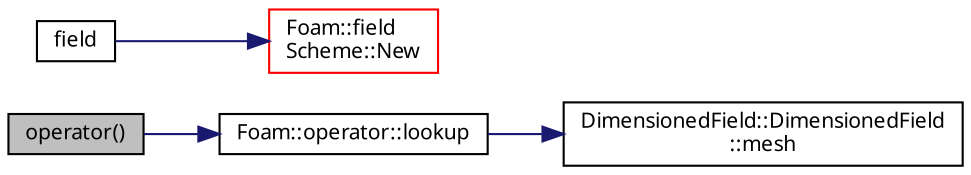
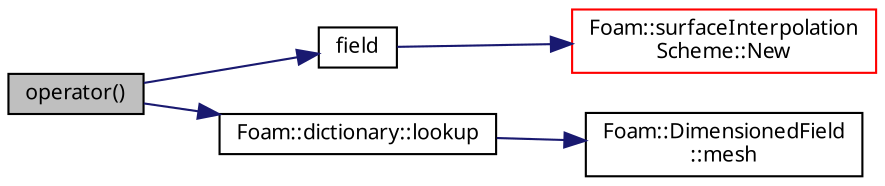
node "Foam::field Scheme::New": label "Foam::field Scheme::New" -> "Foam::surfaceInterpolation Scheme::New"
edge "operator()" -> "field": added
node "Foam::operator::lookup": label "Foam::operator::lookup" -> "Foam::dictionary::lookup"
node "DimensionedField::DimensionedField ::mesh": label "DimensionedField::DimensionedField ::mesh" -> "Foam::DimensionedField ::mesh"
